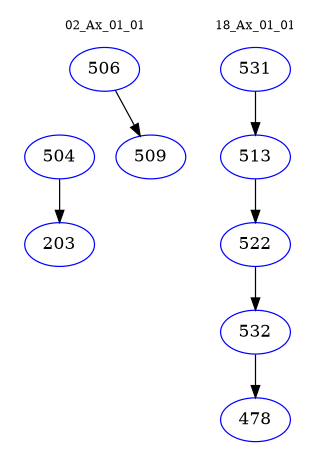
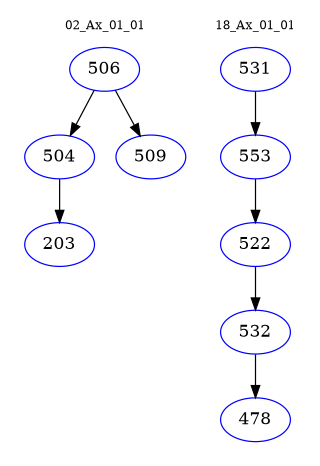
edge "506" -> "504": added
node "513": label "513" -> "553"
